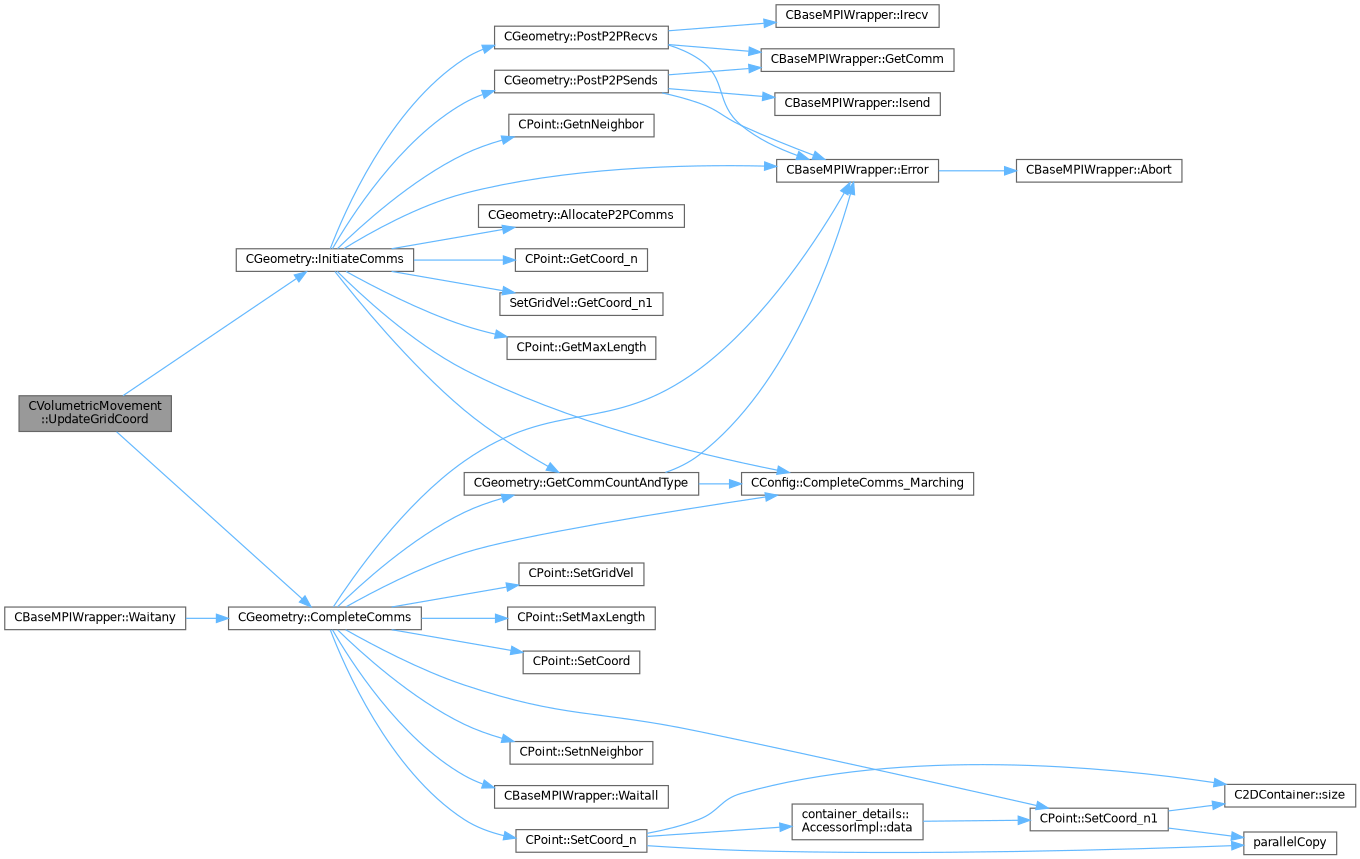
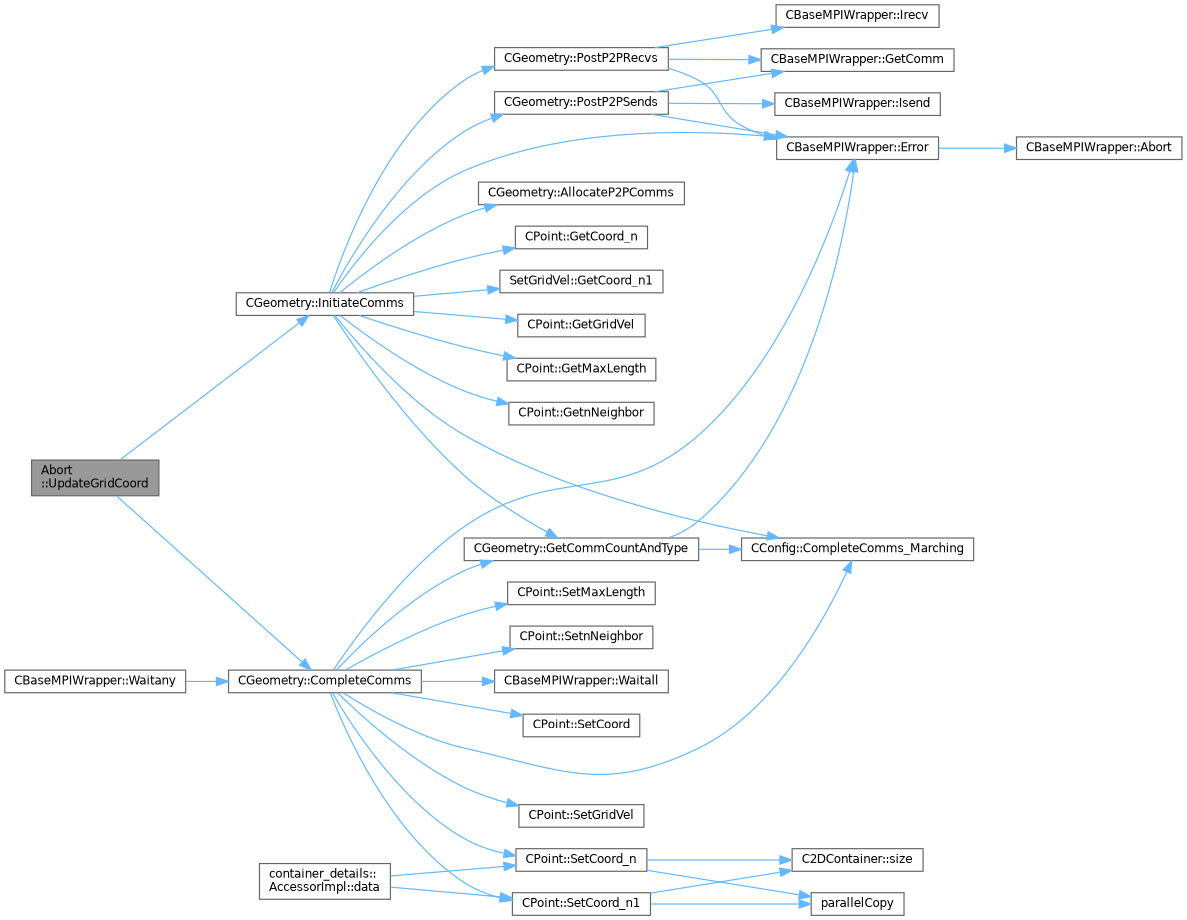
node "CPoint::GetGridVel": added
node "CVolumetricMovement ::UpdateGridCoord": label "CVolumetricMovement ::UpdateGridCoord" -> "Abort ::UpdateGridCoord"
edge "CPoint::SetCoord_n" -> "container_details:: AccessorImpl::data": reversed
